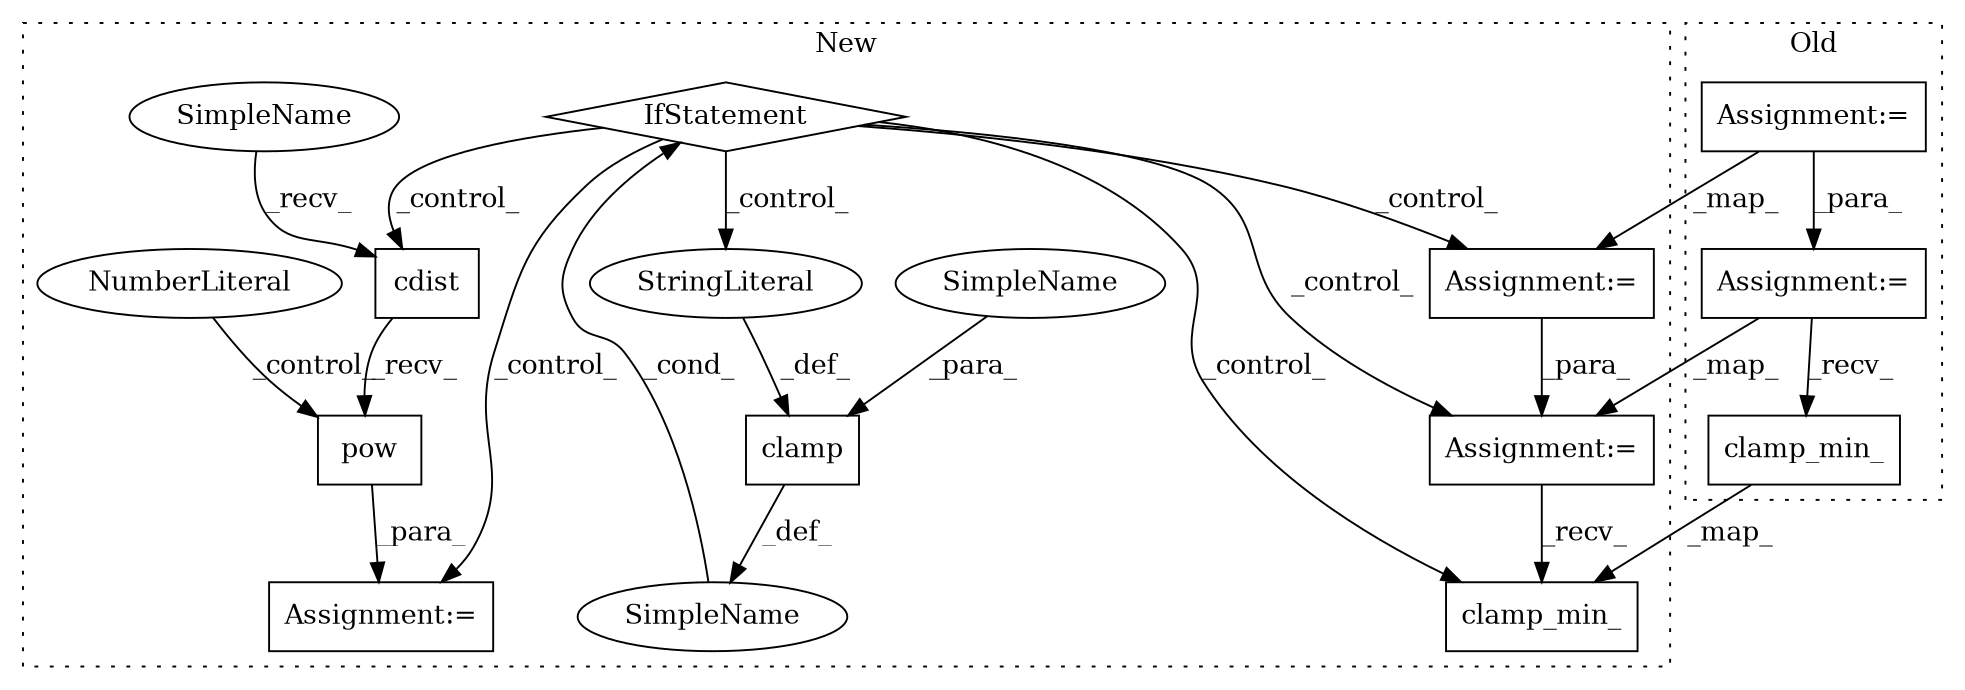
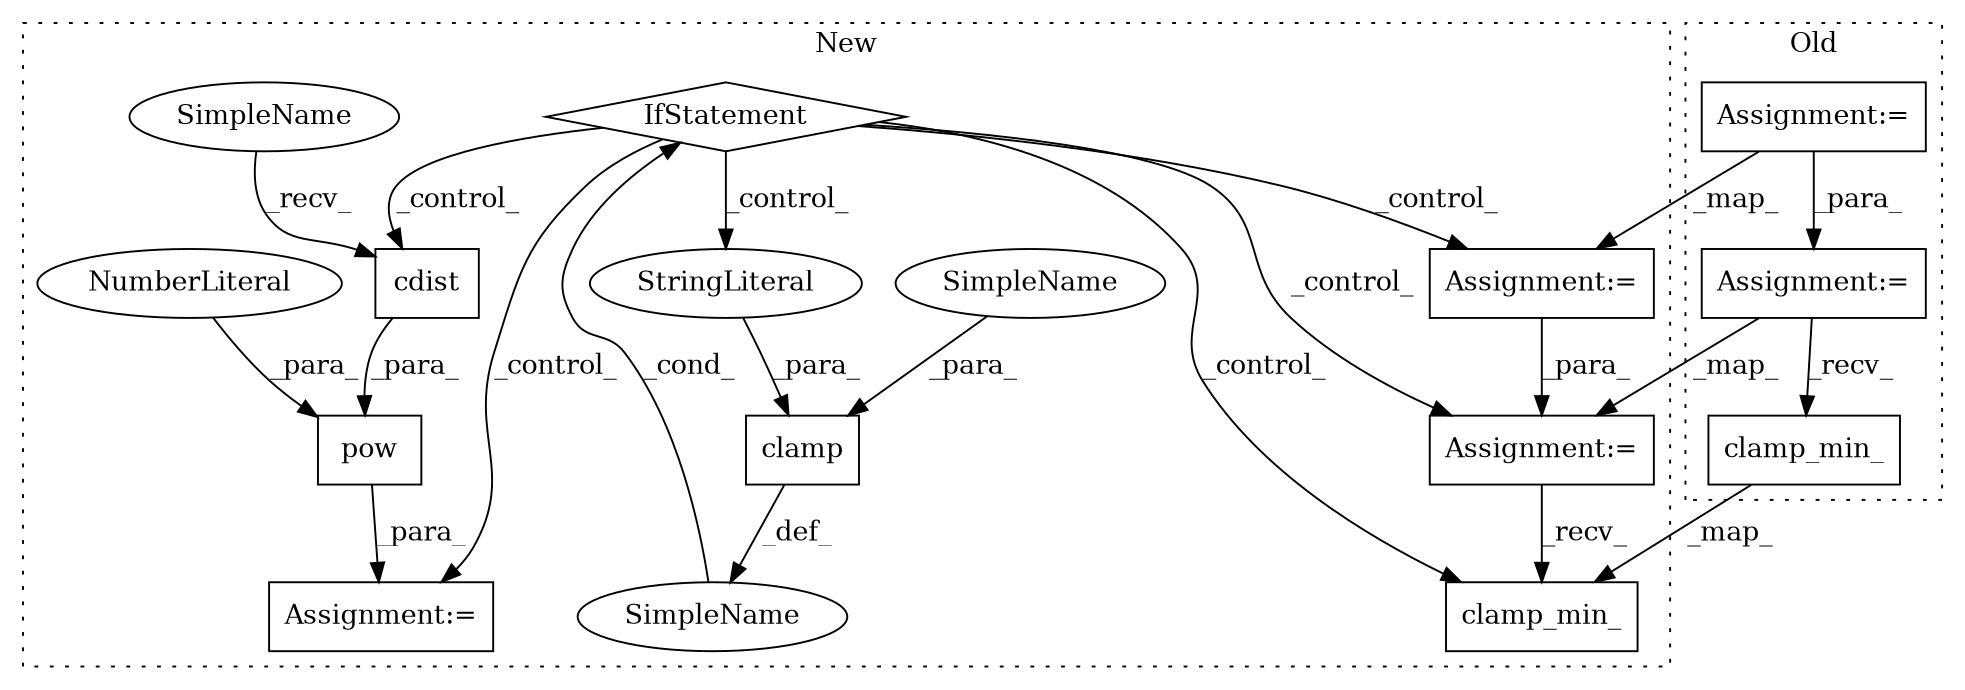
edge "NumberLiteral" -> "pow": label "_control_" -> "_para_"
edge "cdist" -> "pow": label "_recv_" -> "_para_"
edge "StringLiteral" -> "clamp": label "_def_" -> "_para_"
